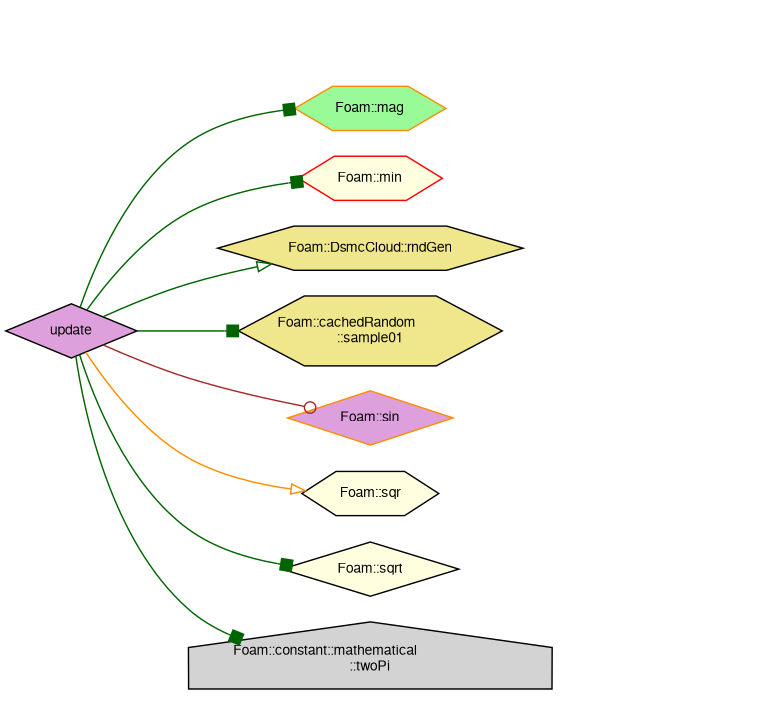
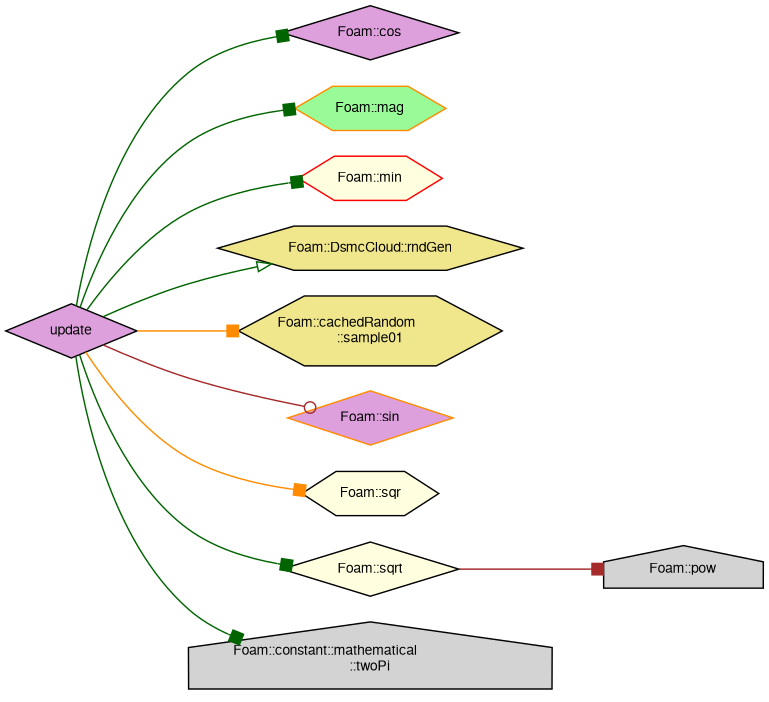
node "Foam::cos": added
edge "update" -> "Foam::cachedRandom ::sample01": color darkgreen -> darkorange
edge "update" -> "Foam::sqr": arrowhead onormal -> box
node "Foam::pow": added
